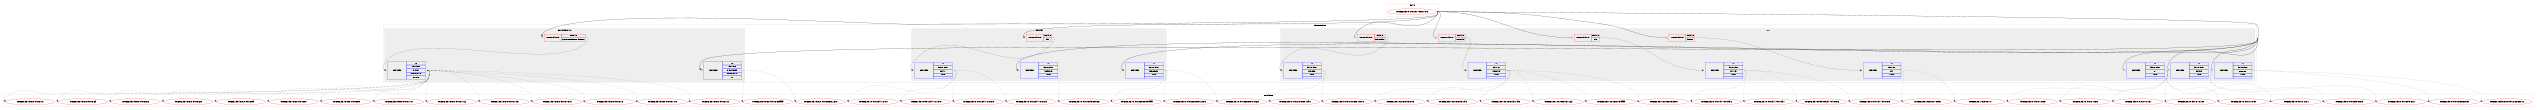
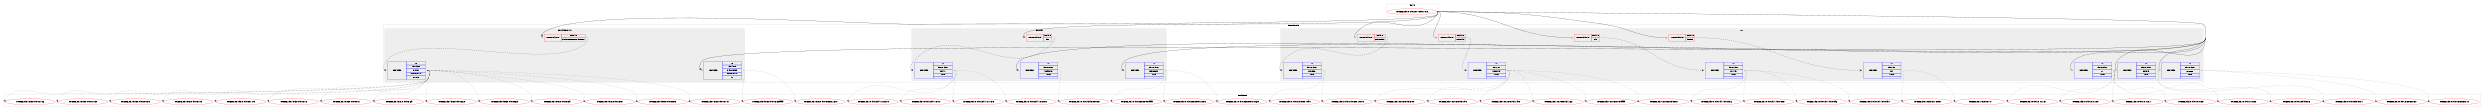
node "portage://dev-lang/python-3.7.4-r1": label "portage://dev-lang/python-3.7.4-r1" -> "portage://dev-dev/python-3.7.4-r1"
node "portage://dev-conditional/dulwich-0.18.6": label "portage://dev-conditional/dulwich-0.18.6" -> "portage://dev-python/dulwich-0.18.6"
node "portage://dev-python/py-1.8.0": removed
node "portage://hgdistver-python/execnet-1.4.1": label "portage://hgdistver-python/execnet-1.4.1" -> "portage://dev-python/execnet-1.4.1"
